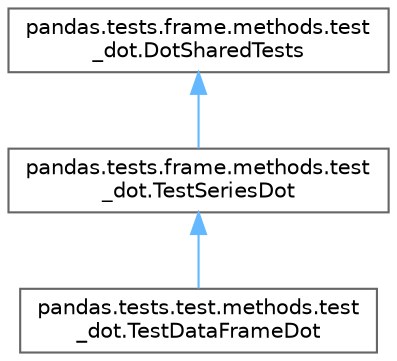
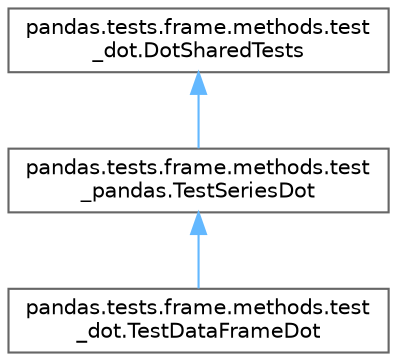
node "pandas.tests.frame.methods.test _dot.TestSeriesDot": label "pandas.tests.frame.methods.test _dot.TestSeriesDot" -> "pandas.tests.frame.methods.test _pandas.TestSeriesDot"
node "pandas.tests.test.methods.test _dot.TestDataFrameDot": label "pandas.tests.test.methods.test _dot.TestDataFrameDot" -> "pandas.tests.frame.methods.test _dot.TestDataFrameDot"
